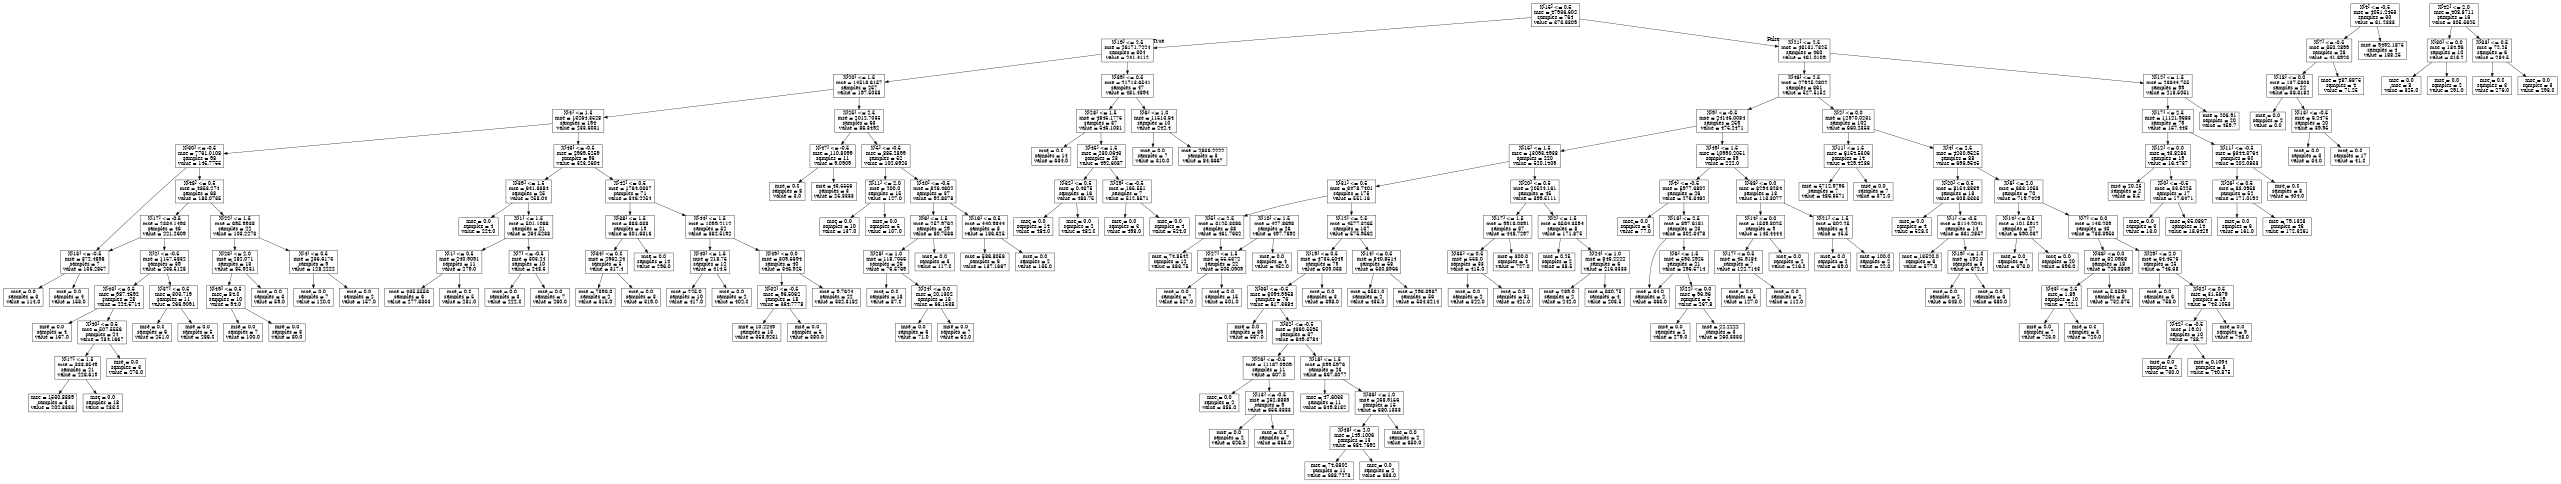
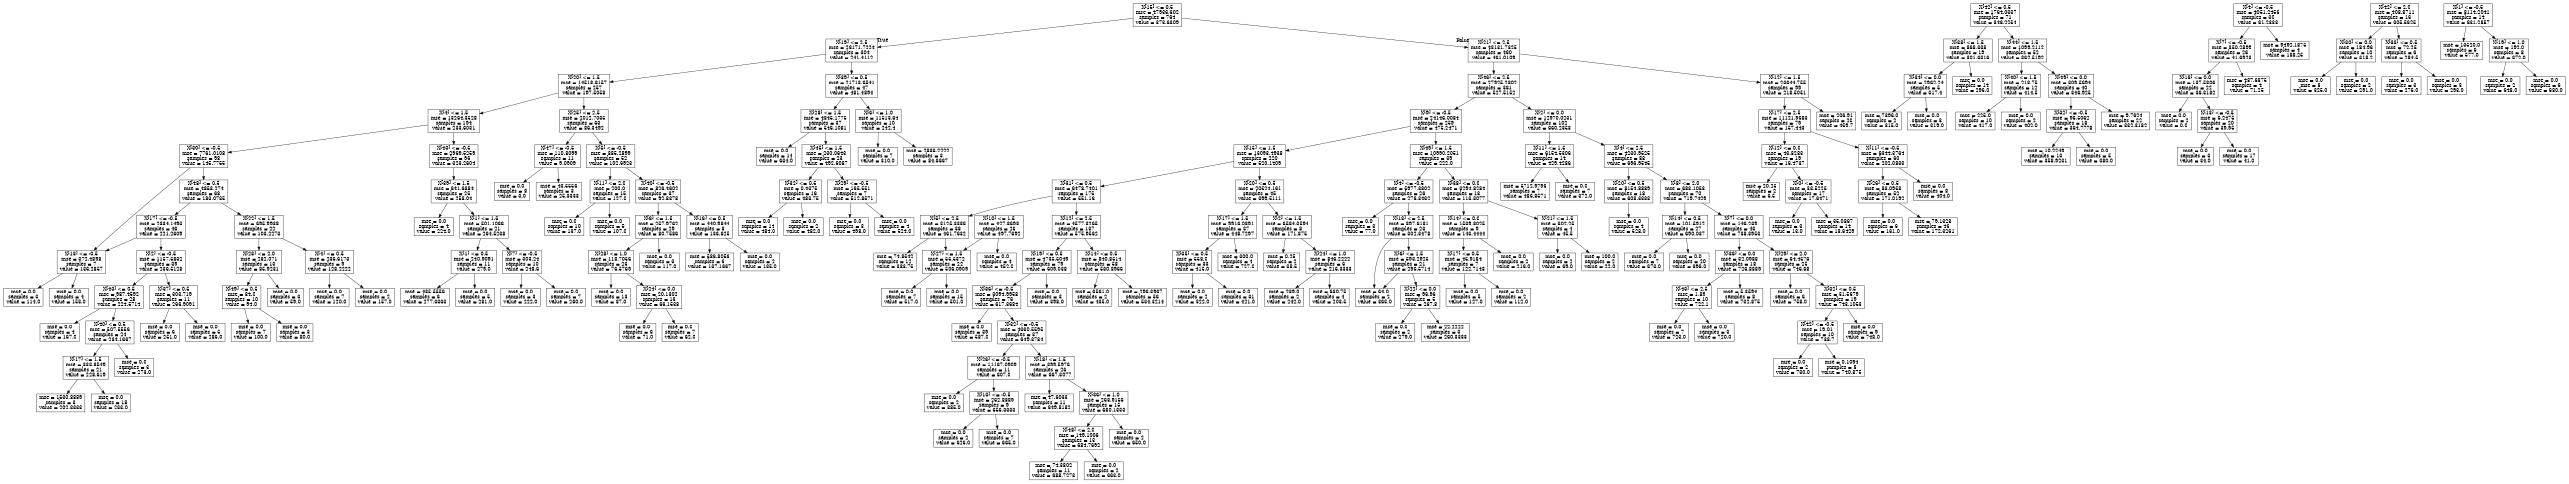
edge "X[43] <= -0.5 mse = 2969.5259 samples = 96 value = 323.2604" -> "X[42] <= 0.5 mse = 1764.0337 samples = 71 value = 346.2254": removed
edge "X[20] <= 0.5 mse = 8154.8889 samples = 18 value = 608.3333" -> "X[1] <= -0.5 mse = 8114.2041 samples = 14 value = 631.2857": removed
